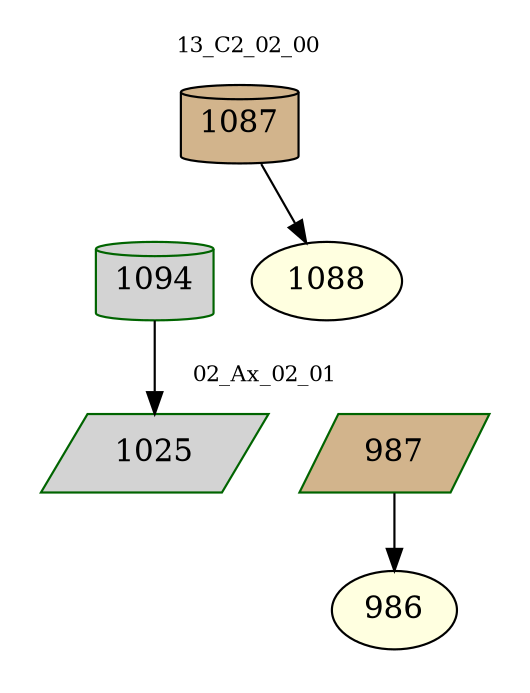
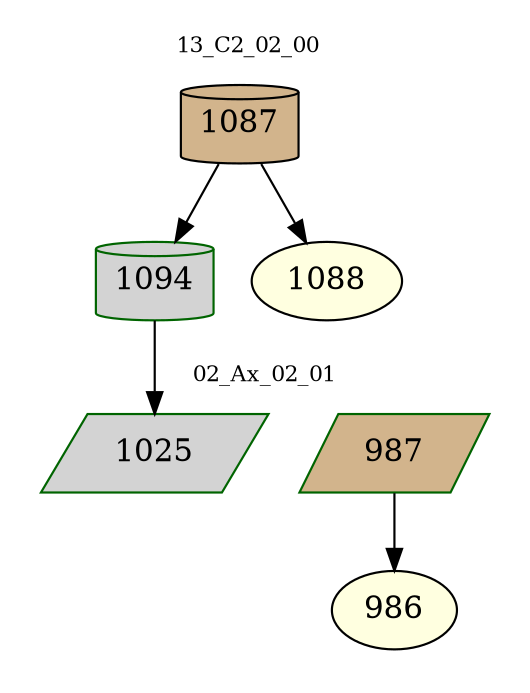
edge "1087" -> "1094": added
